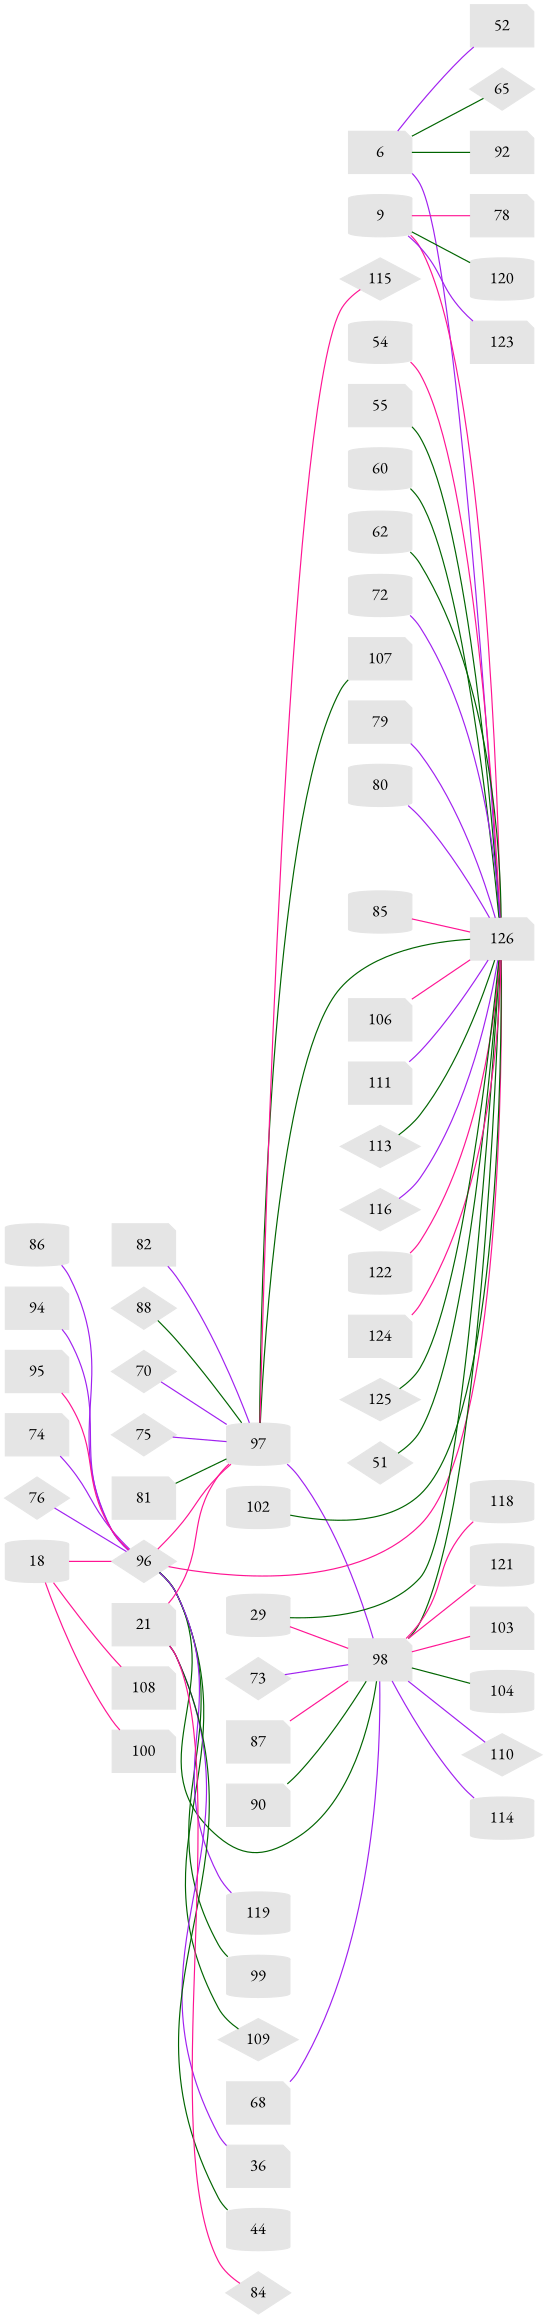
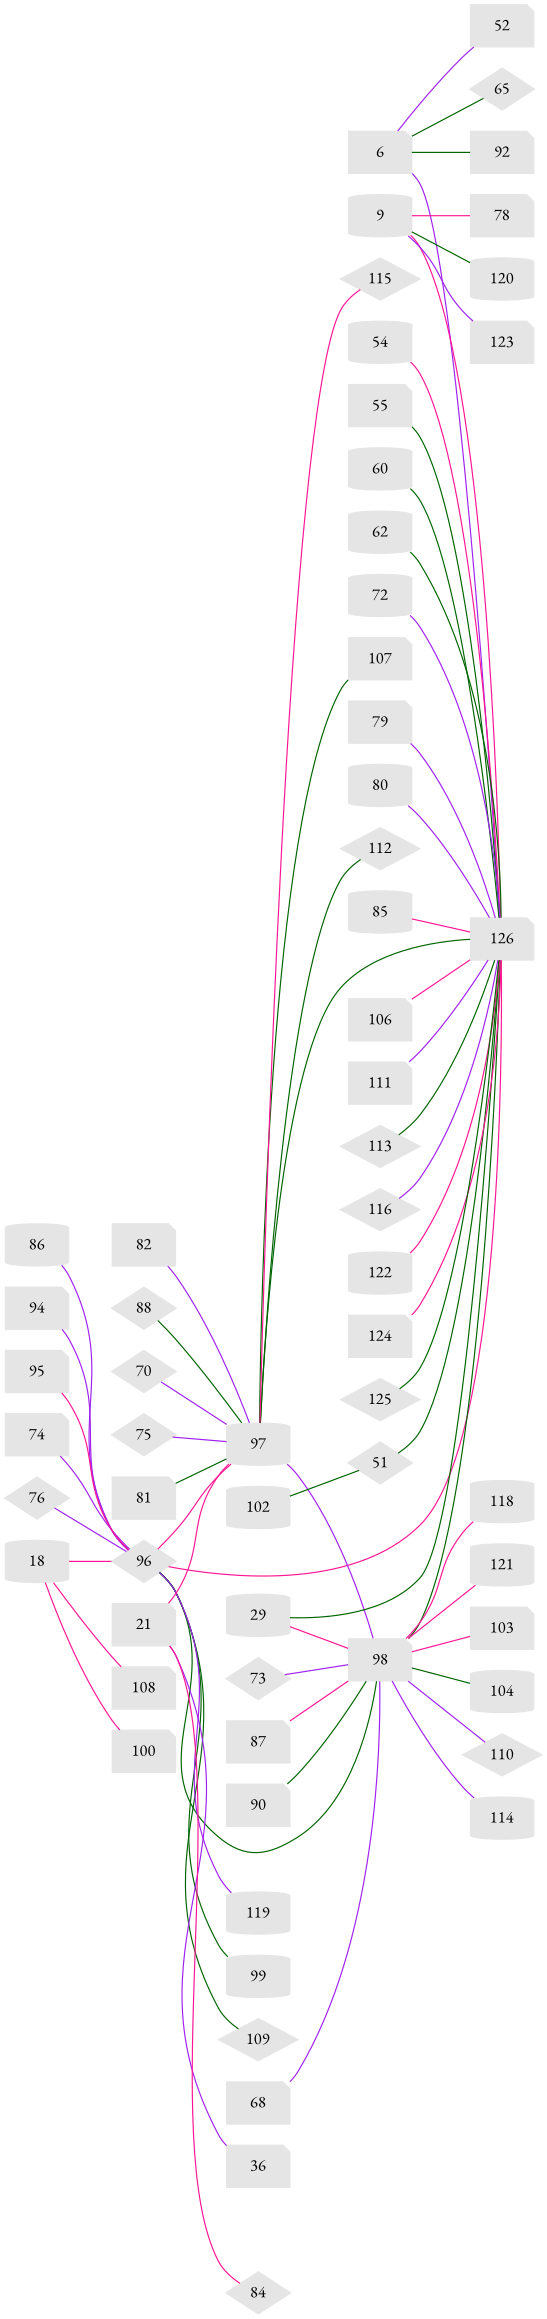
node "112": added
edge "126" -- "102": now "51" -- "102"
node "44": removed
